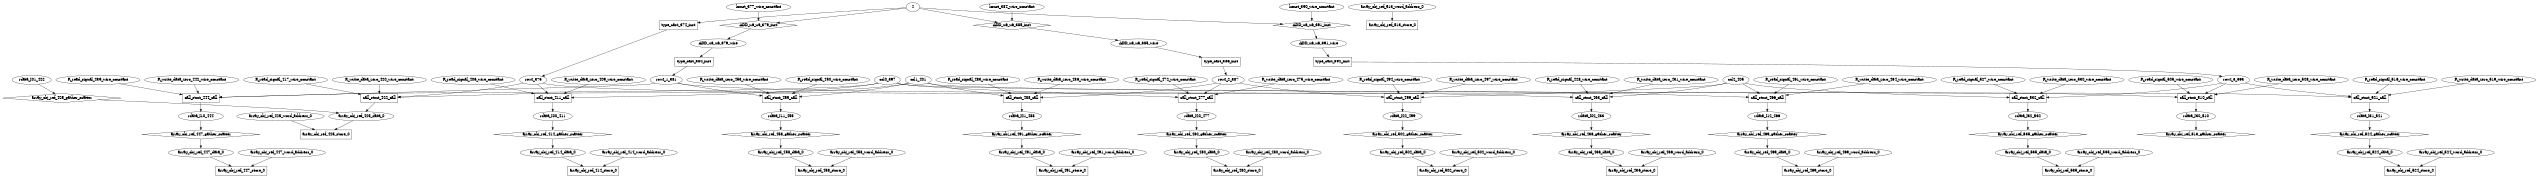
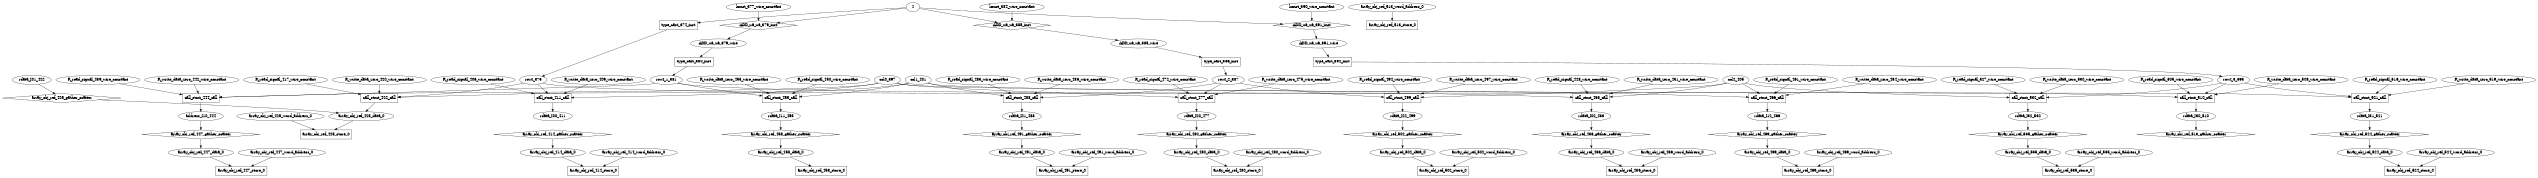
node "rdata_I10_444": label "rdata_I10_444" -> "address_I10_444"
edge "rdata_I00_411" -> "array_obj_ref_414_gather_scatter": removed
node "array_obj_ref_458_word_address_0": removed
